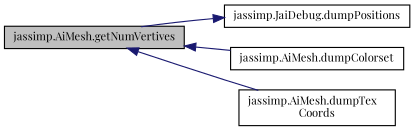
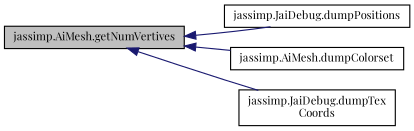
edge "jassimp.AiMesh.getNumVertives" -> "jassimp.JaiDebug.dumpPositions": reversed
node "jassimp.AiMesh.dumpTex Coords": label "jassimp.AiMesh.dumpTex Coords" -> "jassimp.JaiDebug.dumpTex Coords"
